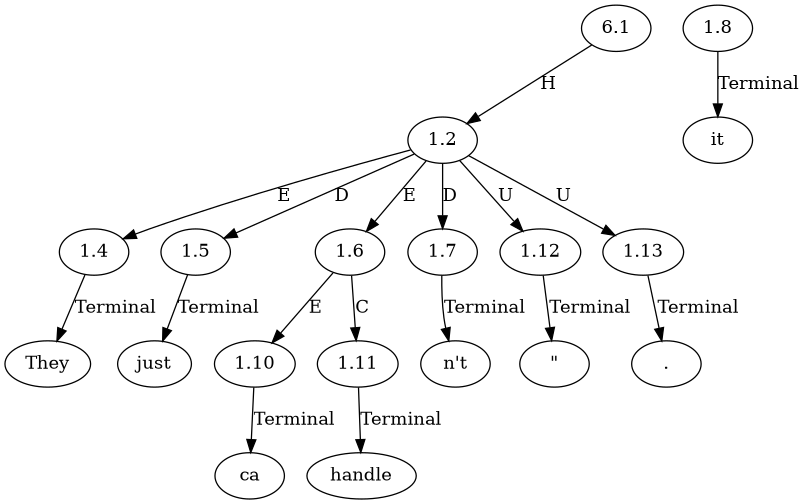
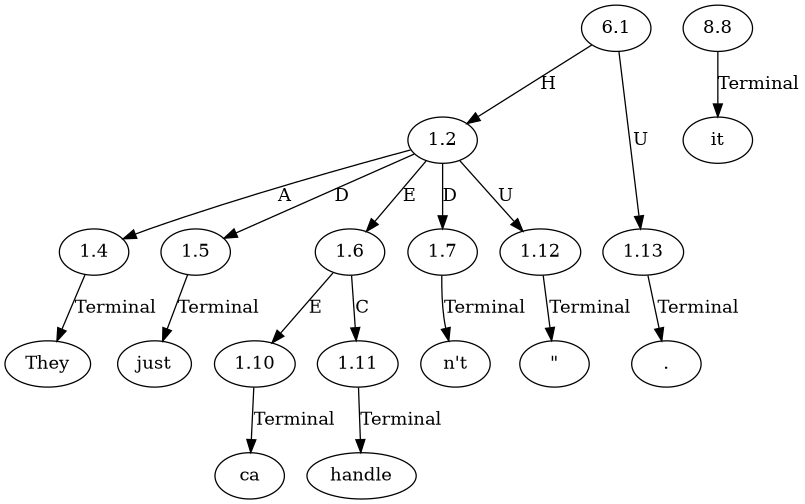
node "1.8": label "1.8" -> "8.8"
edge "1.2" -> "1.13": now "6.1" -> "1.13"
edge "1.2" -> "1.4": label "E" -> "A"
